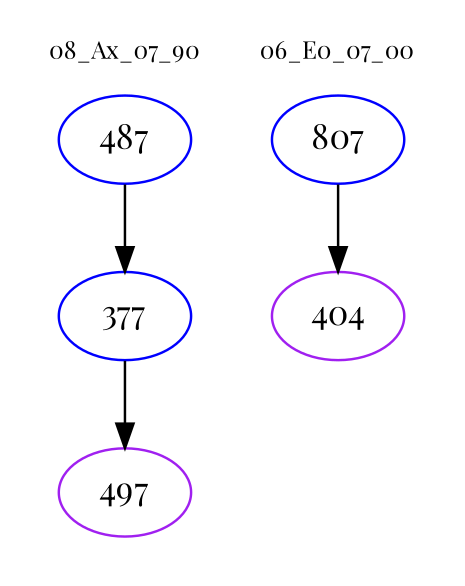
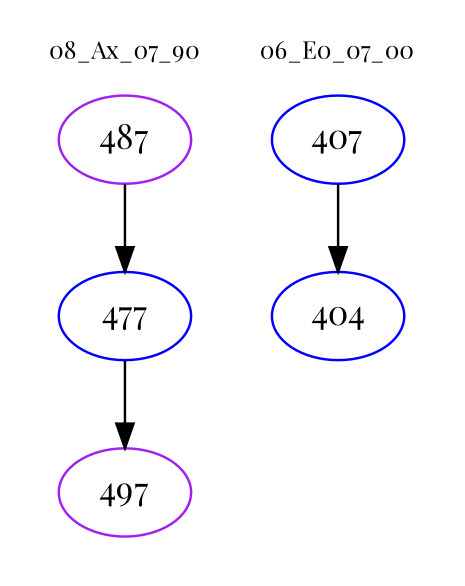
node "487": color blue -> purple
node "807": label "807" -> "407"
node "377": label "377" -> "477"
node "404": color purple -> blue
